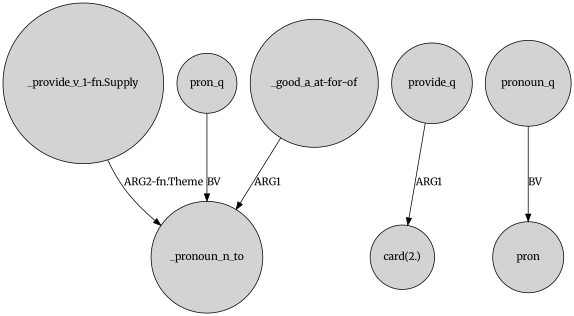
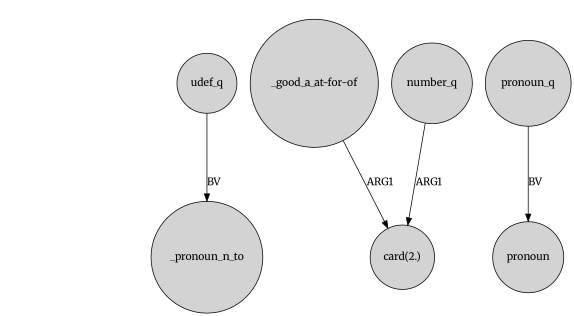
node "_provide_v_1-fn.Supply": removed
node "pron_q": label "pron_q" -> "udef_q"
node "provide_q": label "provide_q" -> "number_q"
edge "_good_a_at-for-of" -> "_pronoun_n_to": now "_good_a_at-for-of" -> "card(2.)"
node "pron": label "pron" -> "pronoun"
